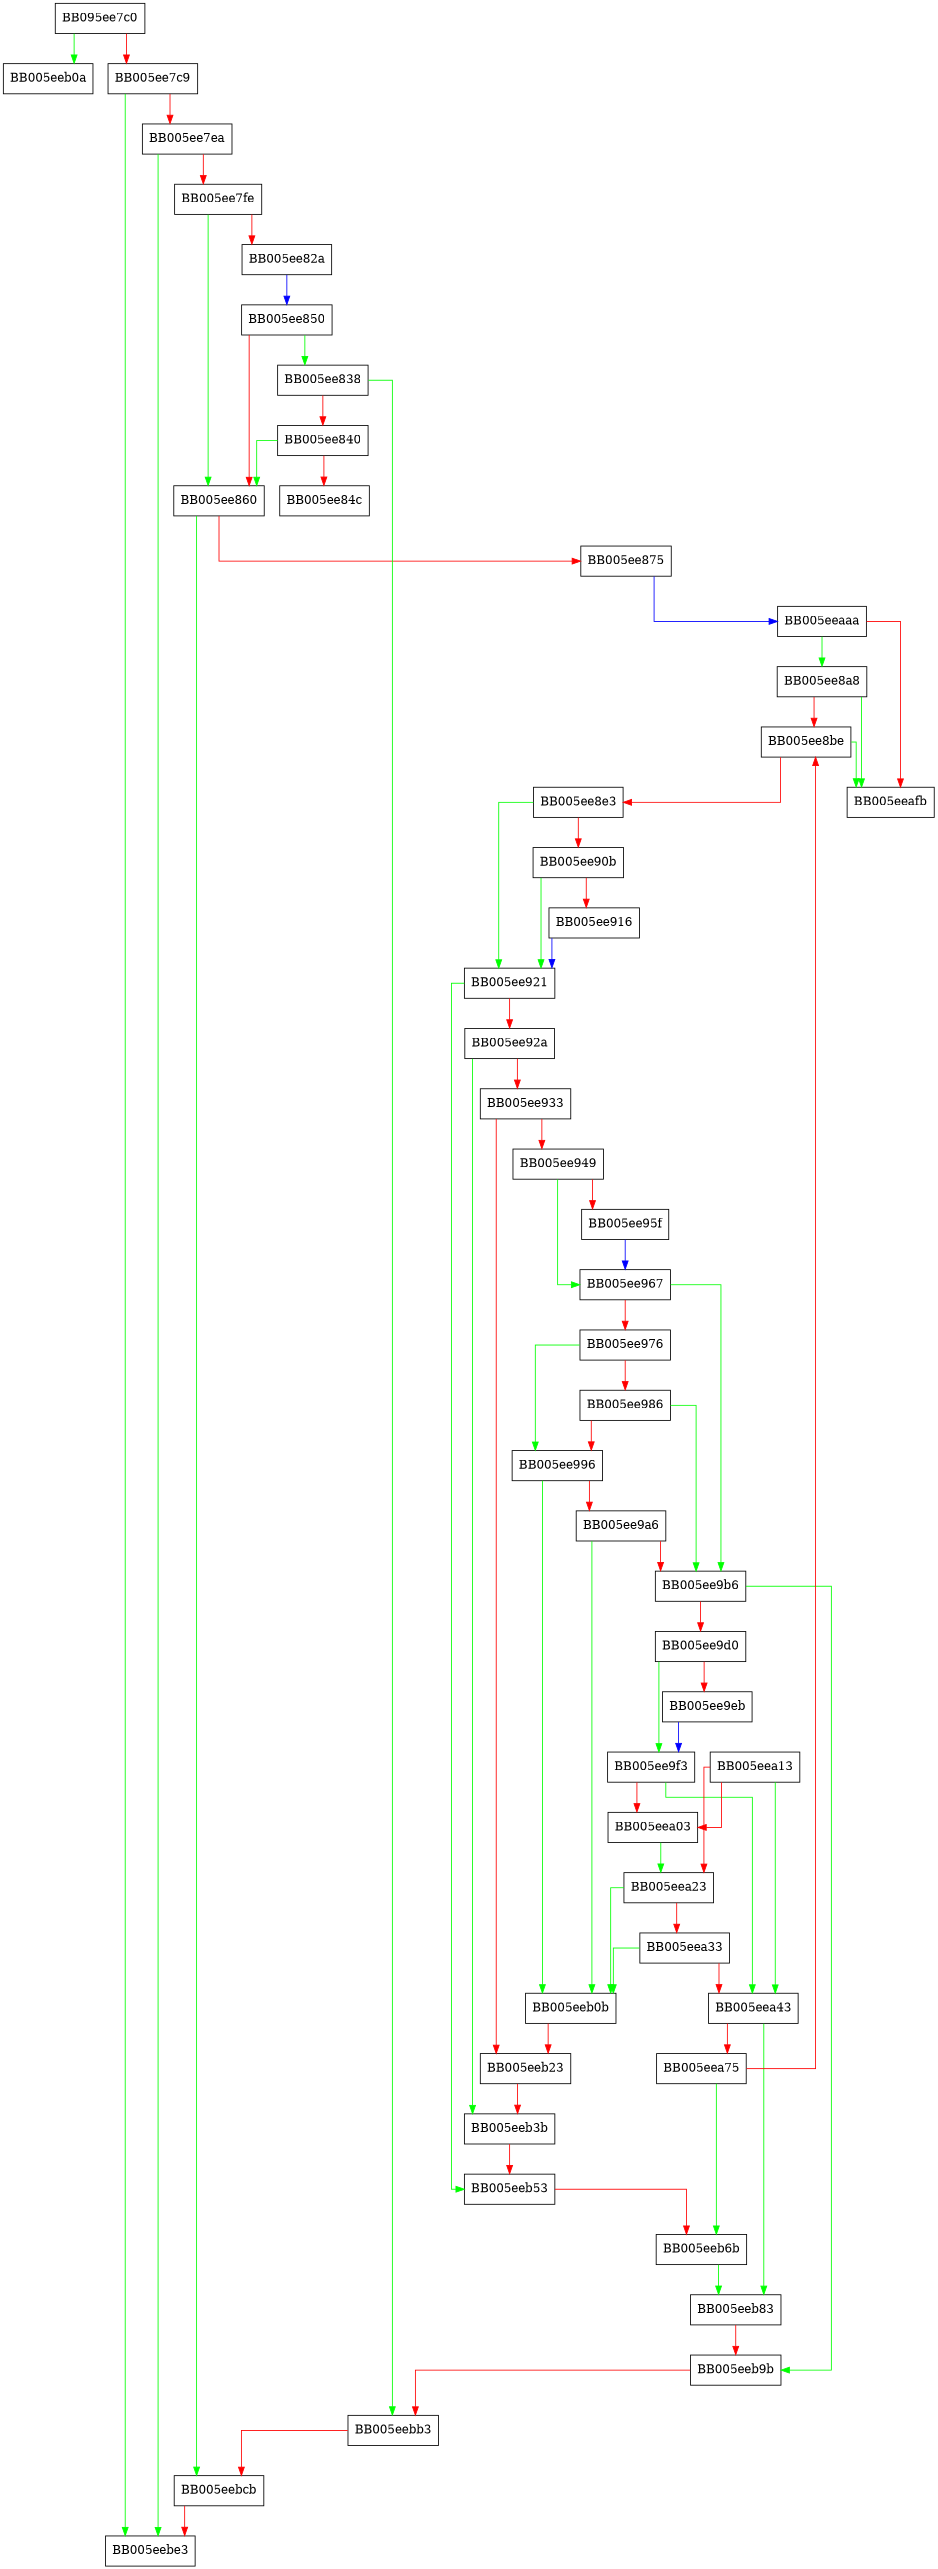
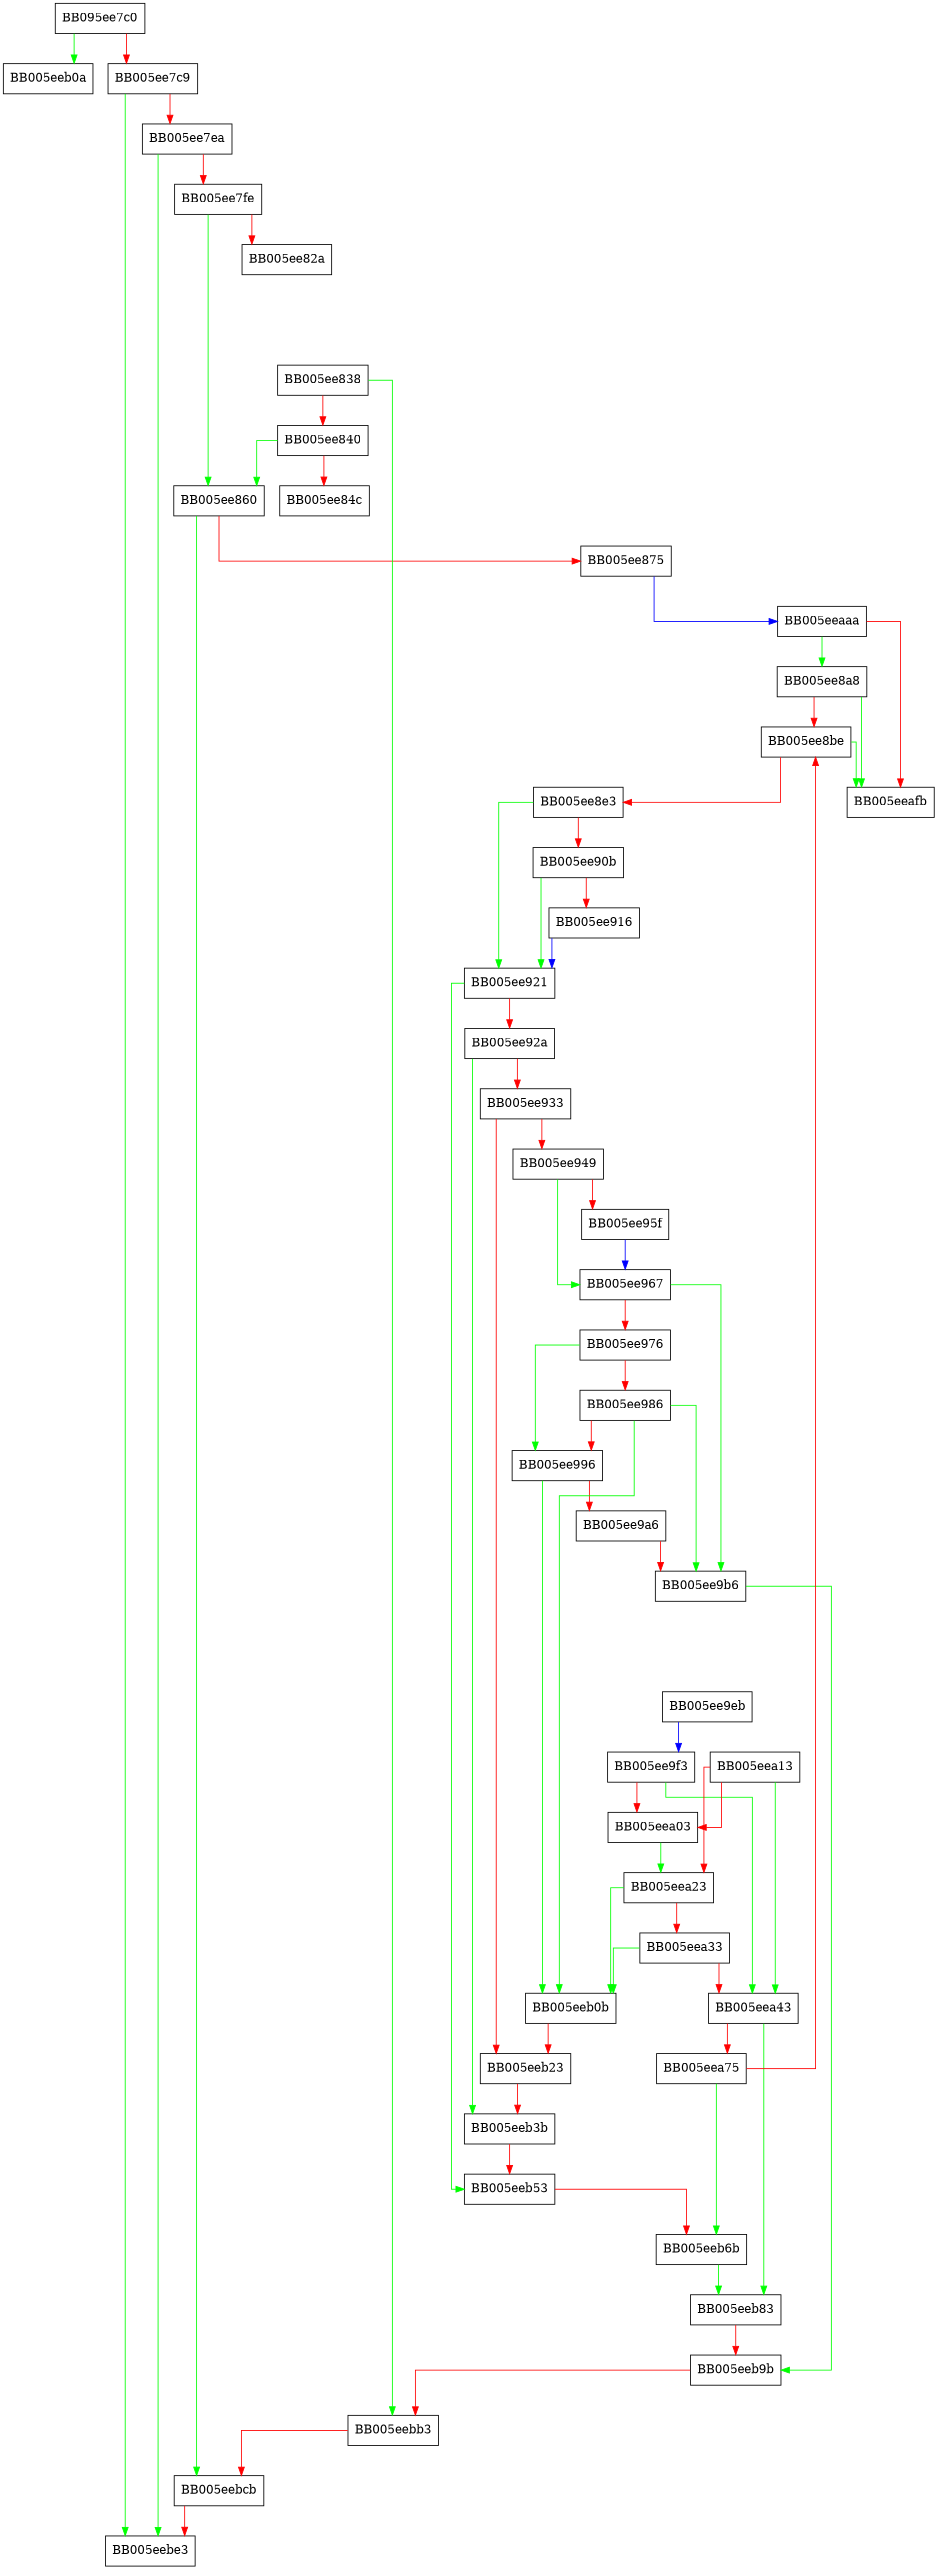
node "BB005ee850": removed
node "BB005ee9d0": removed
edge "BB005ee9a6" -> "BB005eeb0b": now "BB005ee986" -> "BB005eeb0b"
